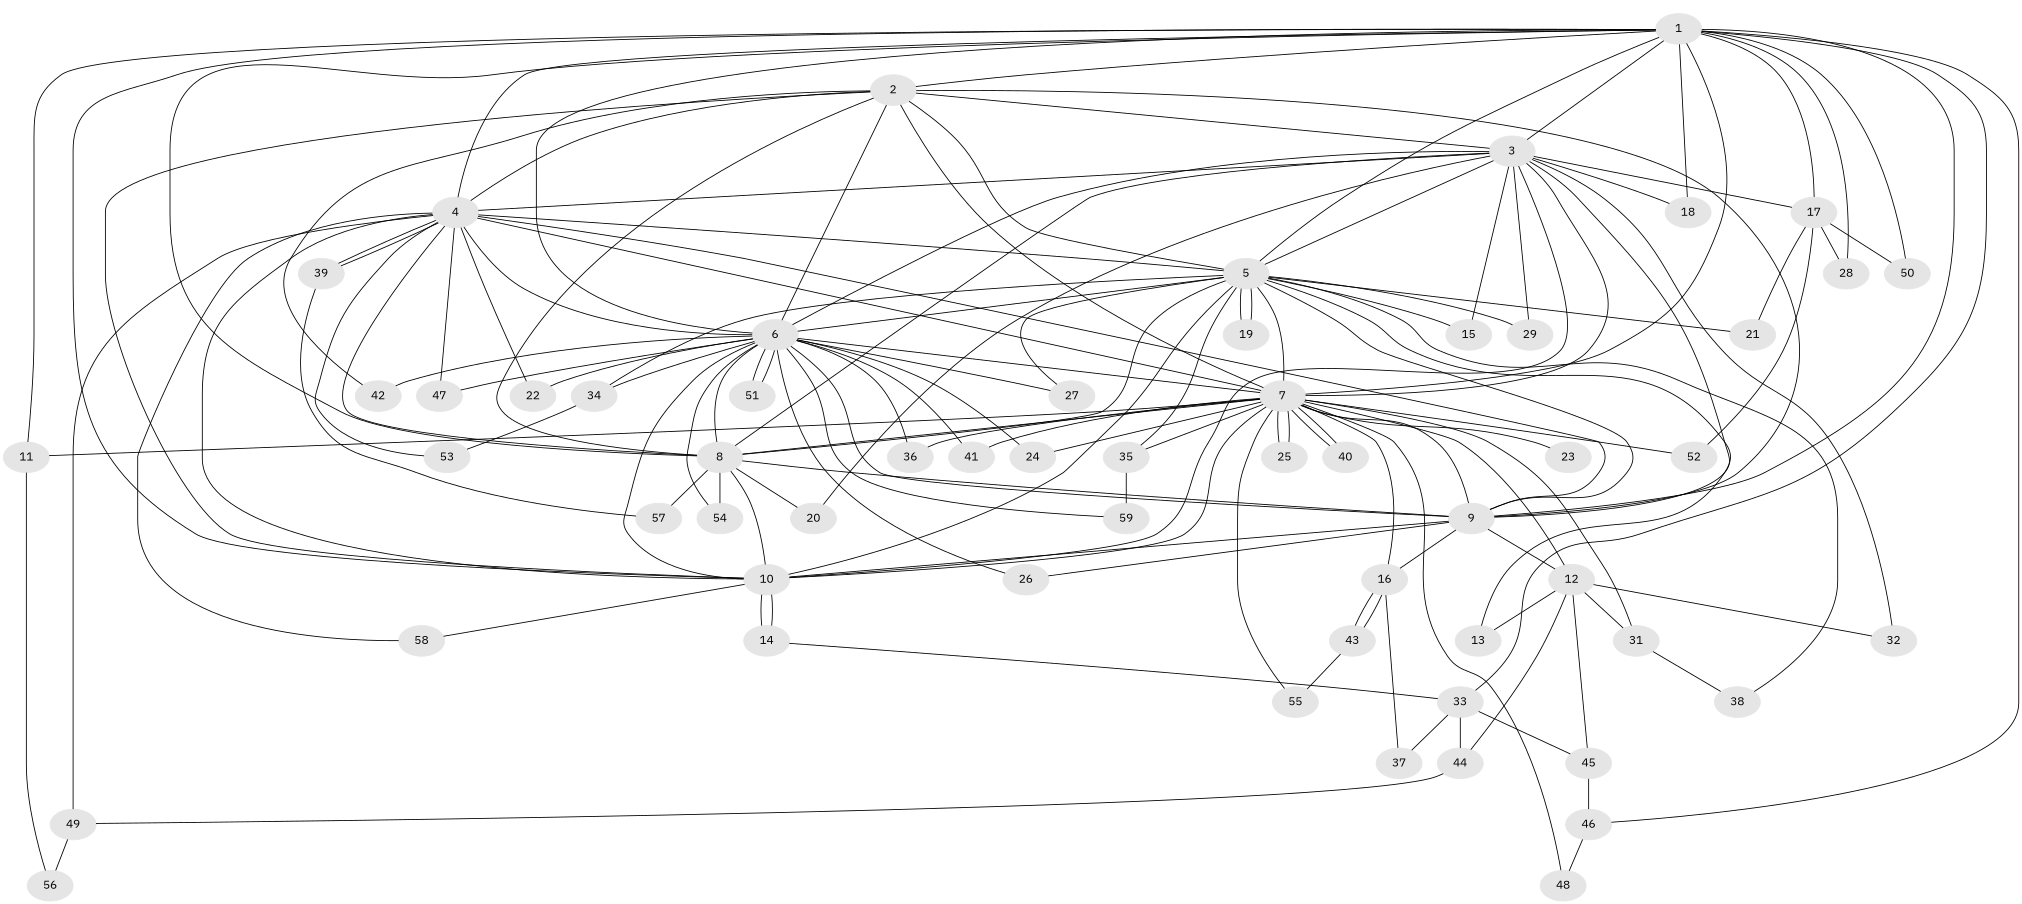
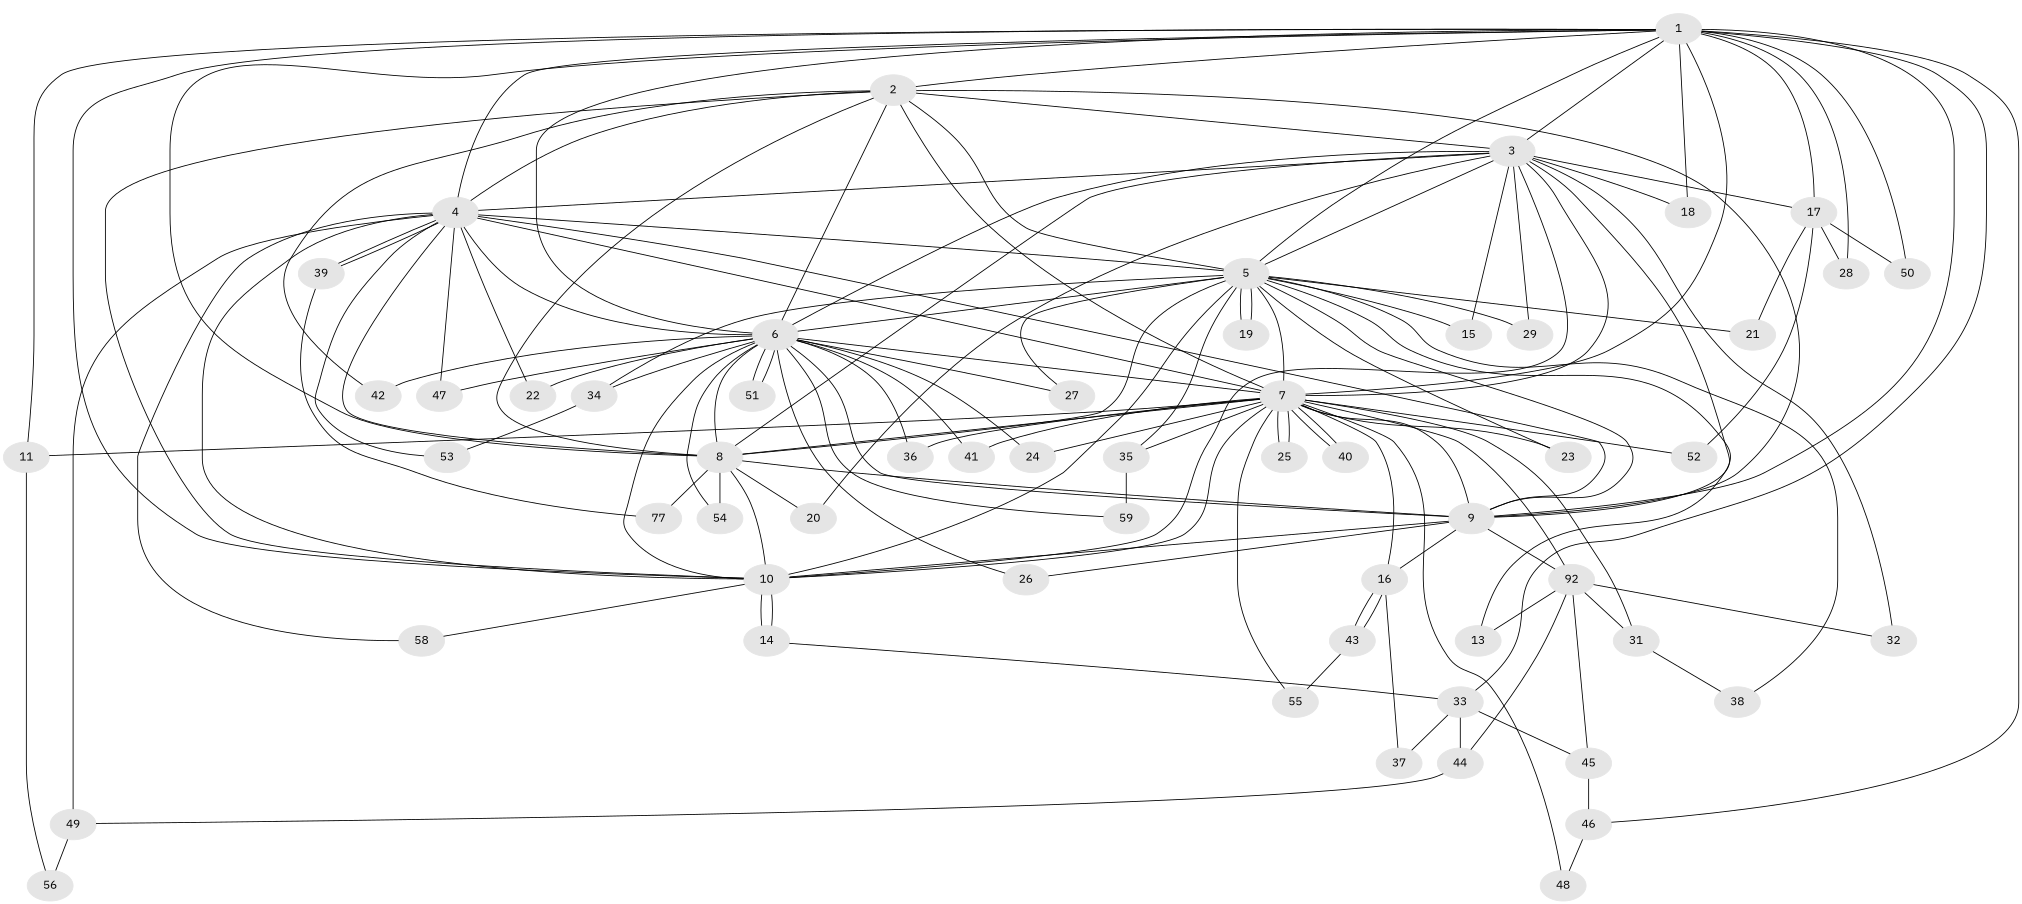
edge "5" -- "23": added
node "57": label "57" -> "77"
node "12": label "12" -> "92"
